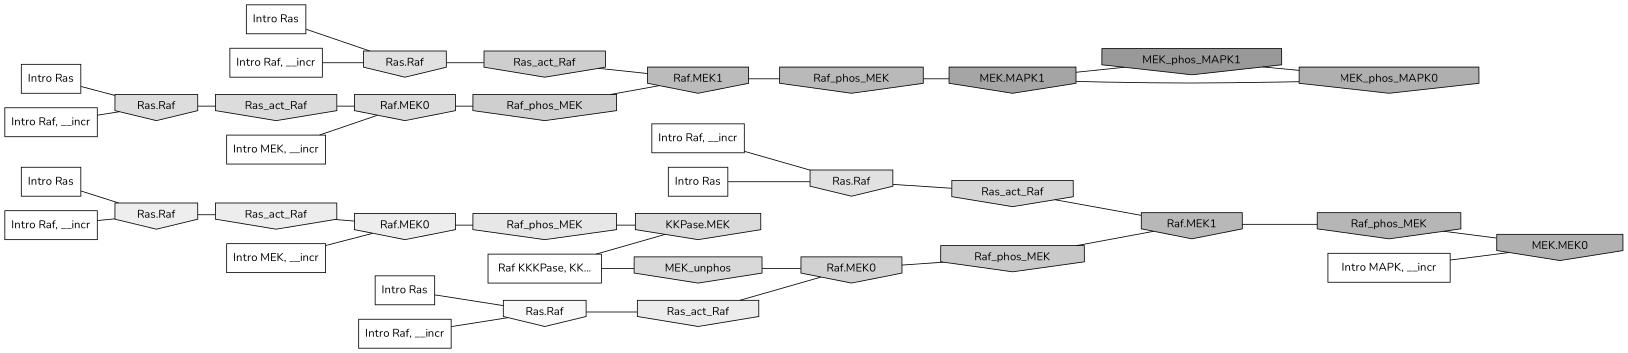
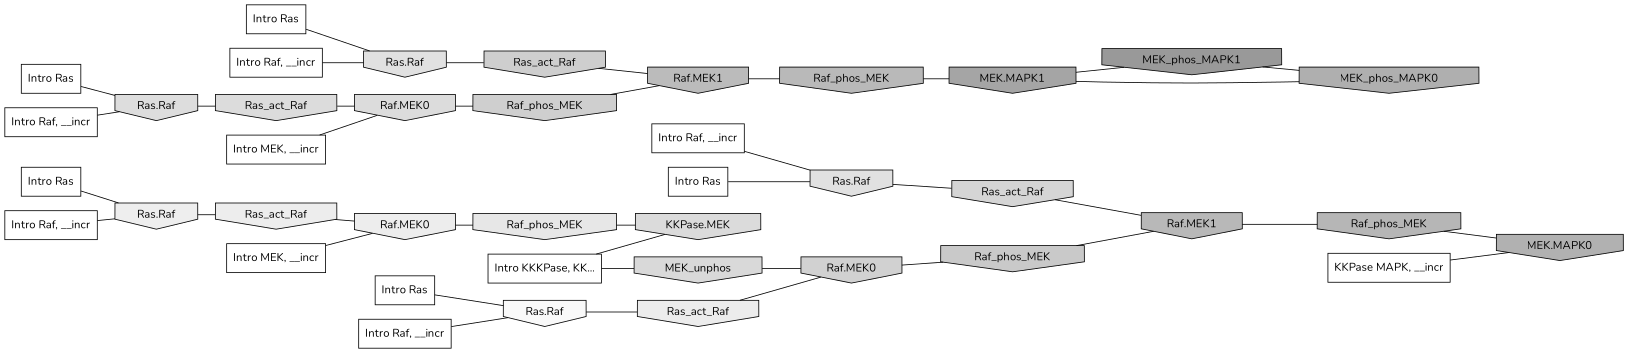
node "MEK.MEK0": label "MEK.MEK0" -> "MEK.MAPK0"
node "Intro MAPK, __incr": label "Intro MAPK, __incr" -> "KKPase MAPK, __incr"
node "Raf KKKPase, KK...": label "Raf KKKPase, KK..." -> "Intro KKKPase, KK..."
